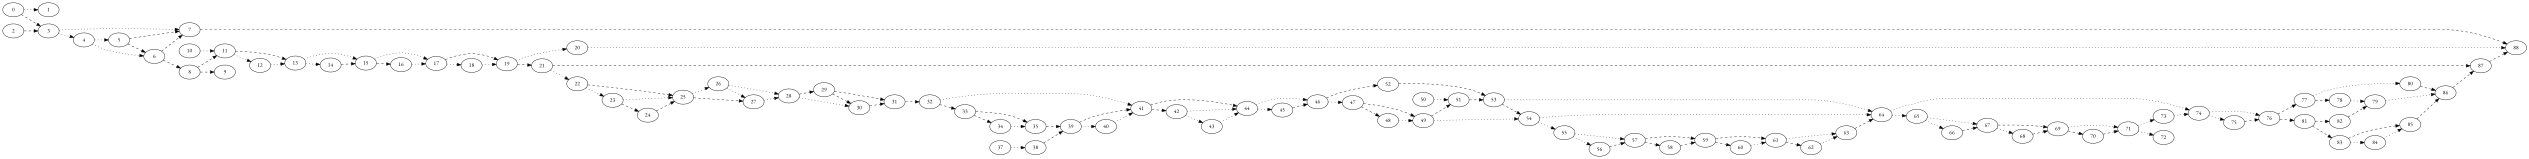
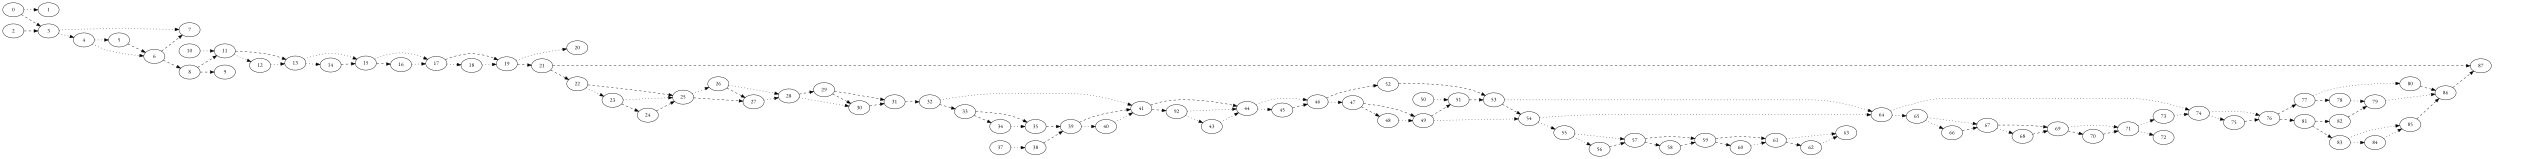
edge "5" -> "7": removed
node "88": removed
edge "21" -> "22": style dotted -> dashed
edge "26" -> "27": style dotted -> dashed
node "42": label "42" -> "92"
edge "63" -> "64": removed
edge "83" -> "85": style dashed -> dotted
